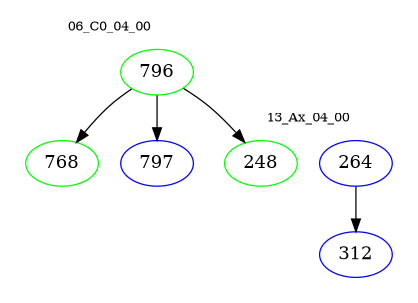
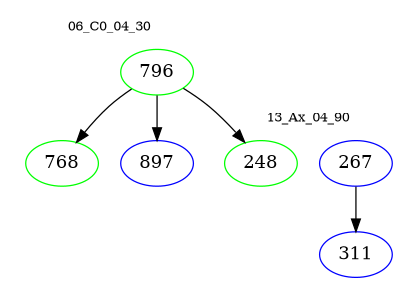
cluster "06_C0_04_00": label "06_C0_04_00" -> "06_C0_04_30"
cluster "13_Ax_04_00": label "13_Ax_04_00" -> "13_Ax_04_90"
node "797": label "797" -> "897"
node "264": label "264" -> "267"
node "312": label "312" -> "311"
